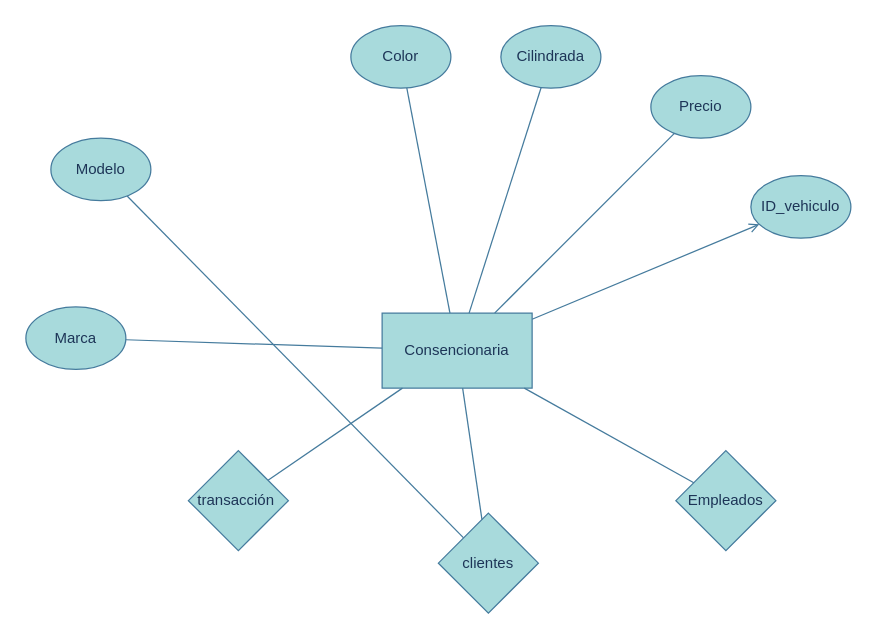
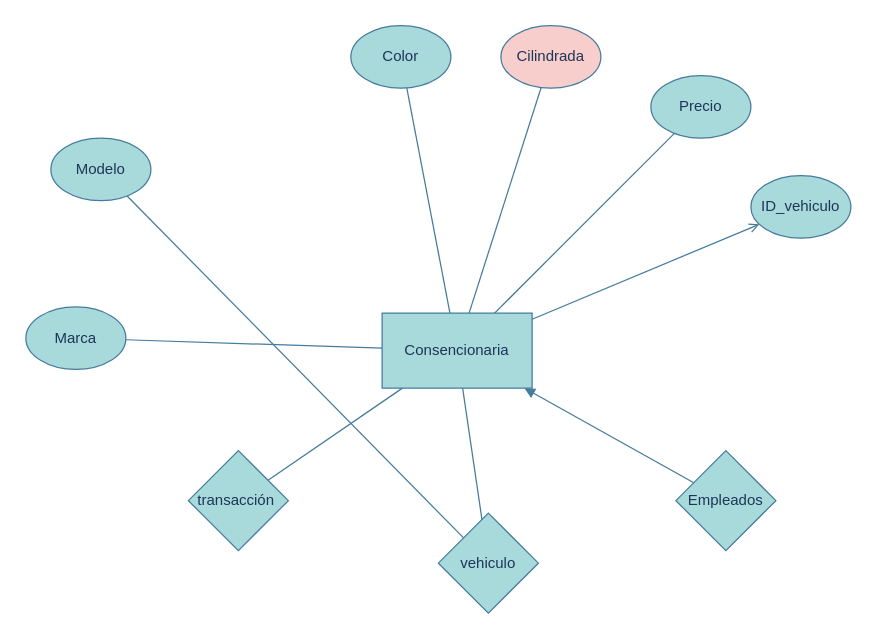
node "Cilindrada": fillcolor #a8dadc -> #f8cecc
edge "Consencionaria" -- "Empleados": arrowhead none -> block
node "clientes": label "clientes" -> "vehiculo"
